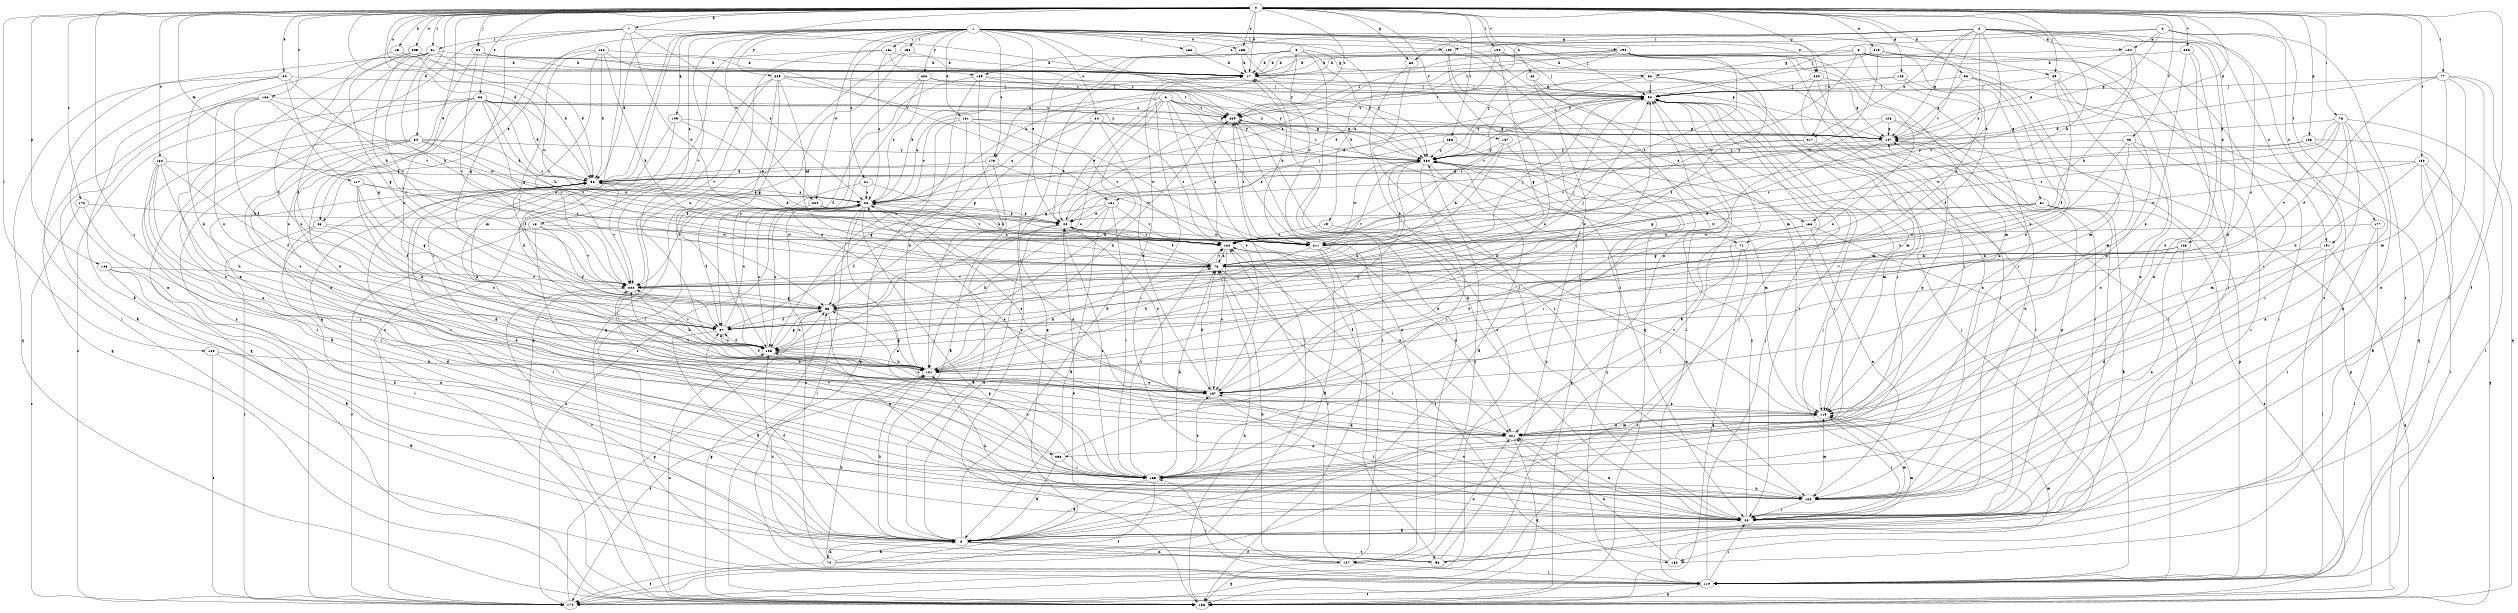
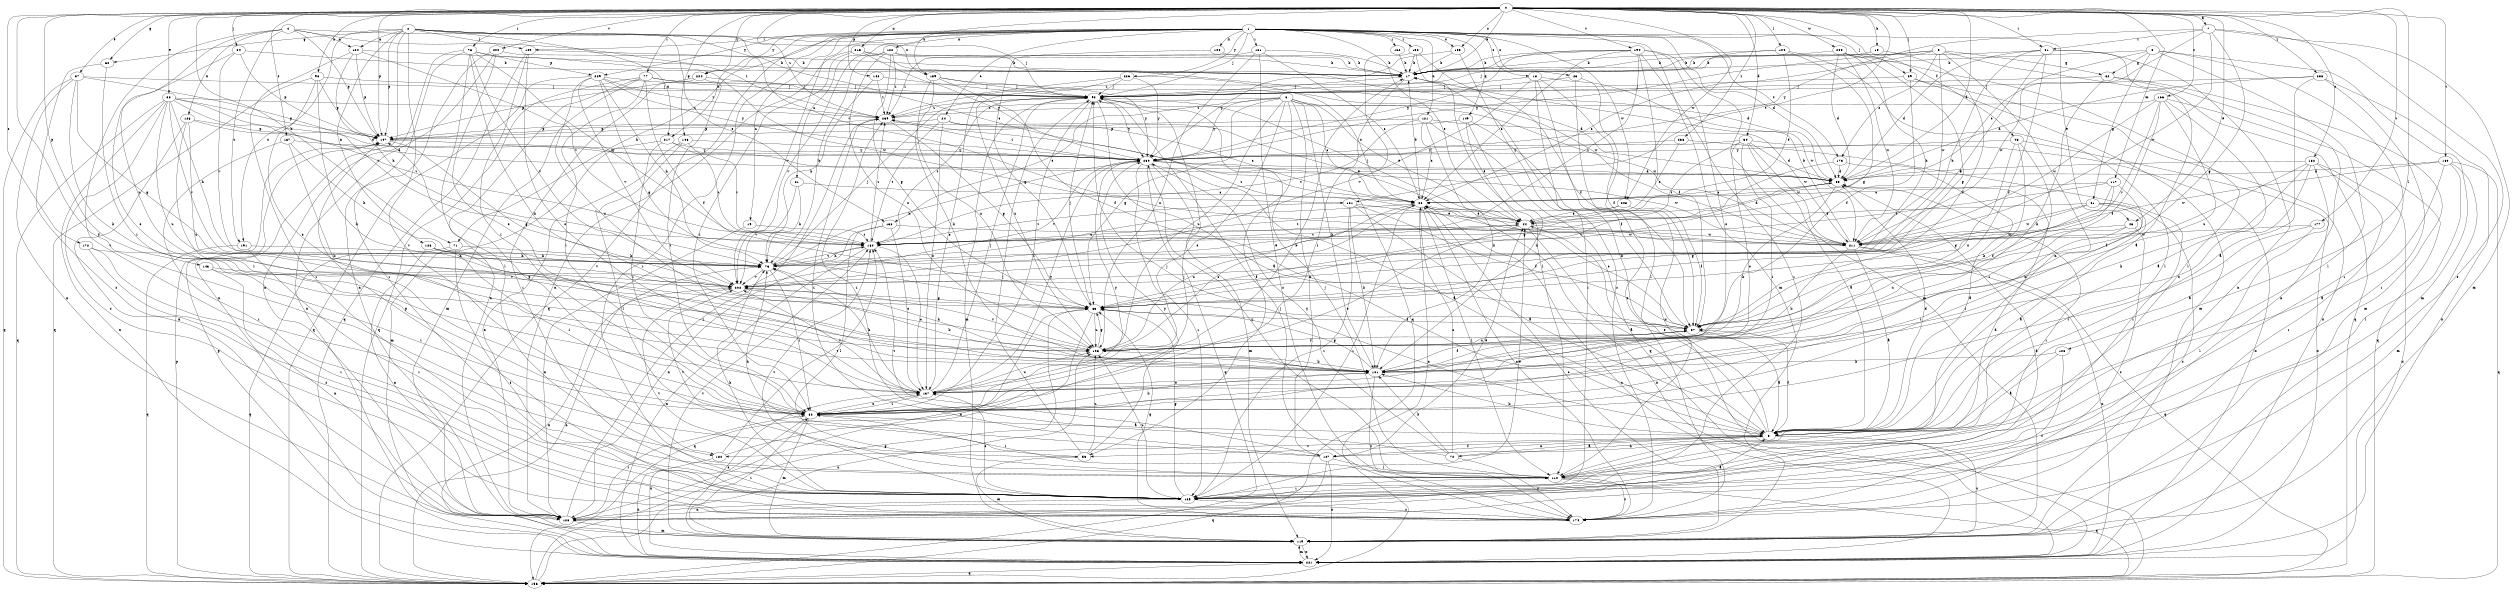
edge "1" -> "122": added, label "n"
node "100": added
edge "4" -> "126": added, label "n"
node "30": label "30" -> "37"
edge "23" -> "92": label "q" -> "j"
edge "76" -> "147": now "76" -> "229"
edge "62" -> "184": removed, label "t"
edge "26" -> "35": removed, label "d"
edge "173" -> "211": now "6" -> "211"
edge "229" -> "193": label "f" -> "u"
edge "172" -> "44": now "172" -> "73"
edge "239" -> "101": removed, label "k"
edge "202" -> "92": now "18" -> "92"
edge "142" -> "57": now "158" -> "57"
edge "137" -> "119": reversed
edge "63" -> "156": added, label "q"
edge "221" -> "233": reversed
edge "143" -> "8": now "132" -> "8"
edge "8" -> "119": label "m" -> "u"
edge "191" -> "110": removed, label "l"
